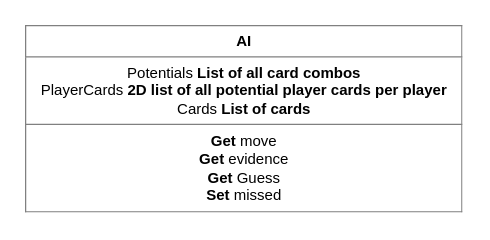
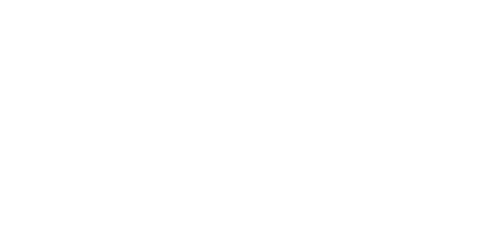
node "AI Potentials List of all card combos PlayerCards 2D list of all potential player cards per player Cards List of cards Get move Get evidence Get Guess Set missed": removed
